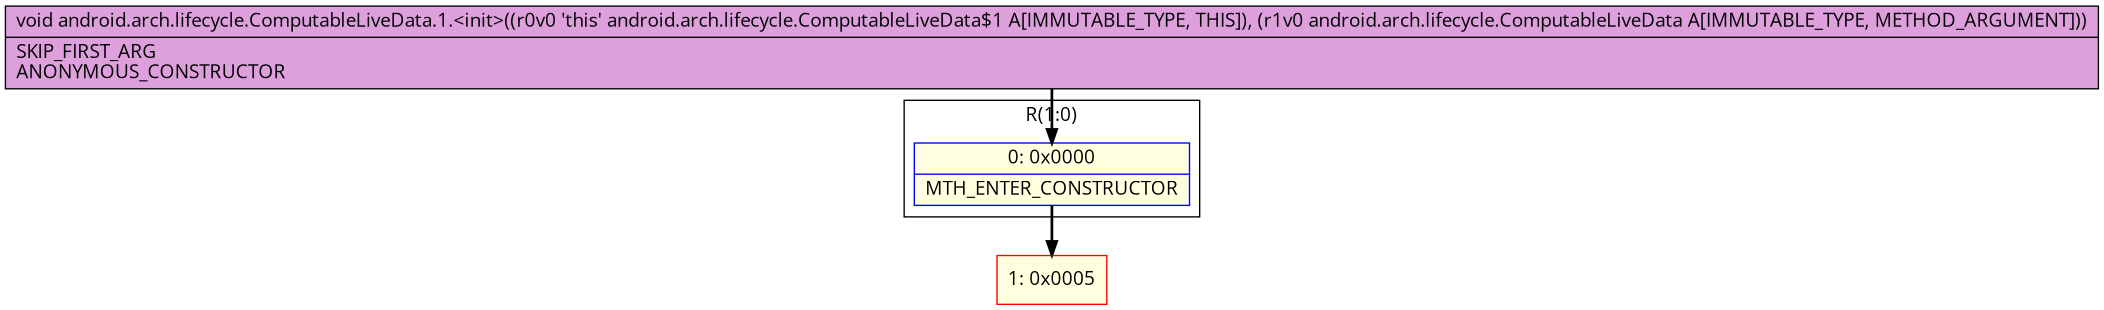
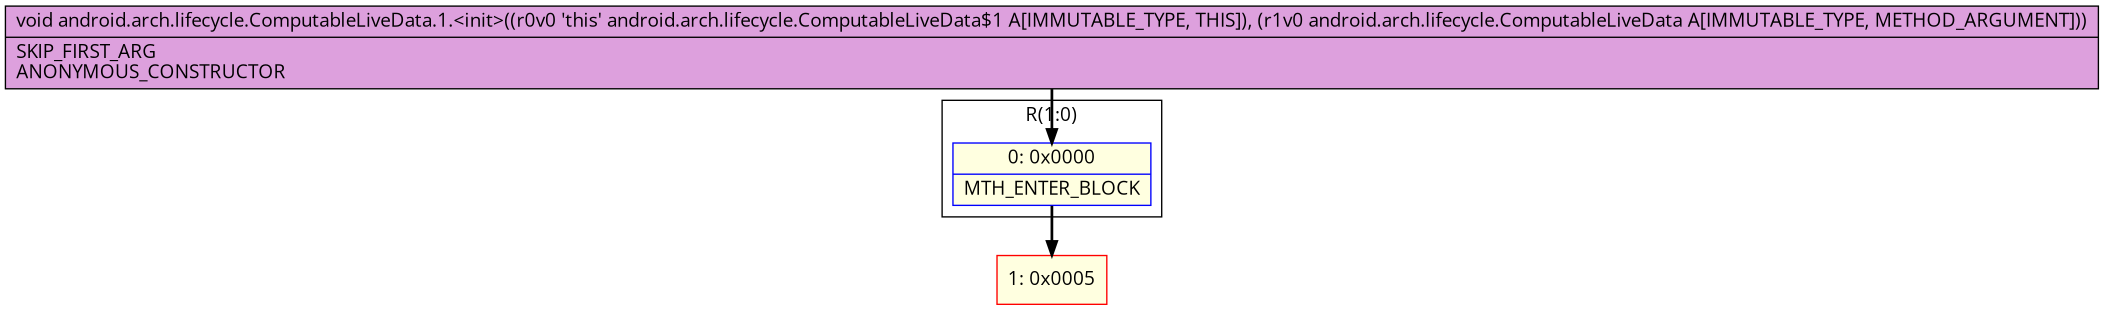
node "0: 0x0000": text "MTH_ENTER_CONSTRUCTOR" -> "MTH_ENTER_BLOCK"
